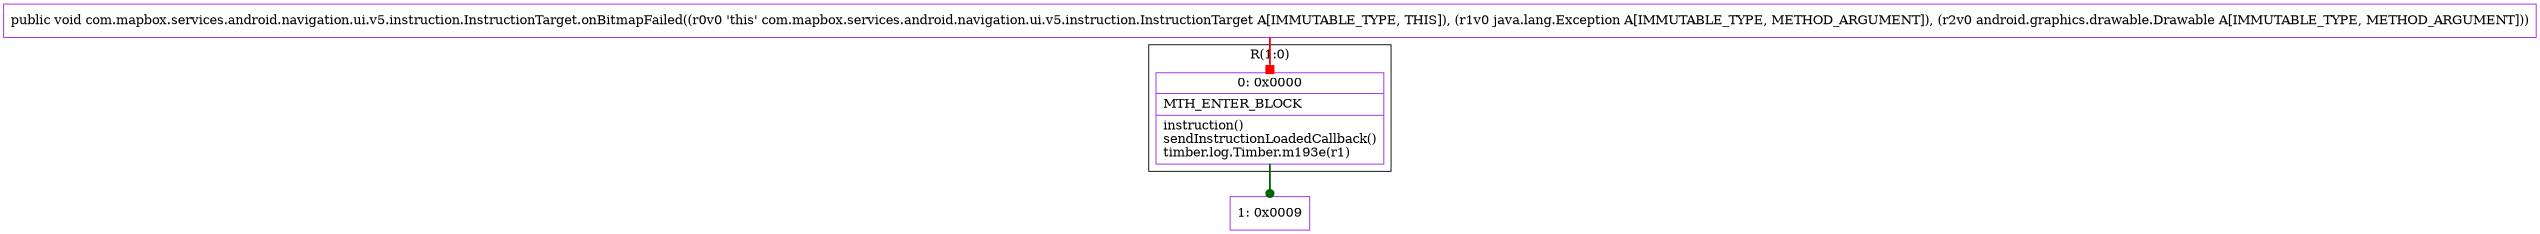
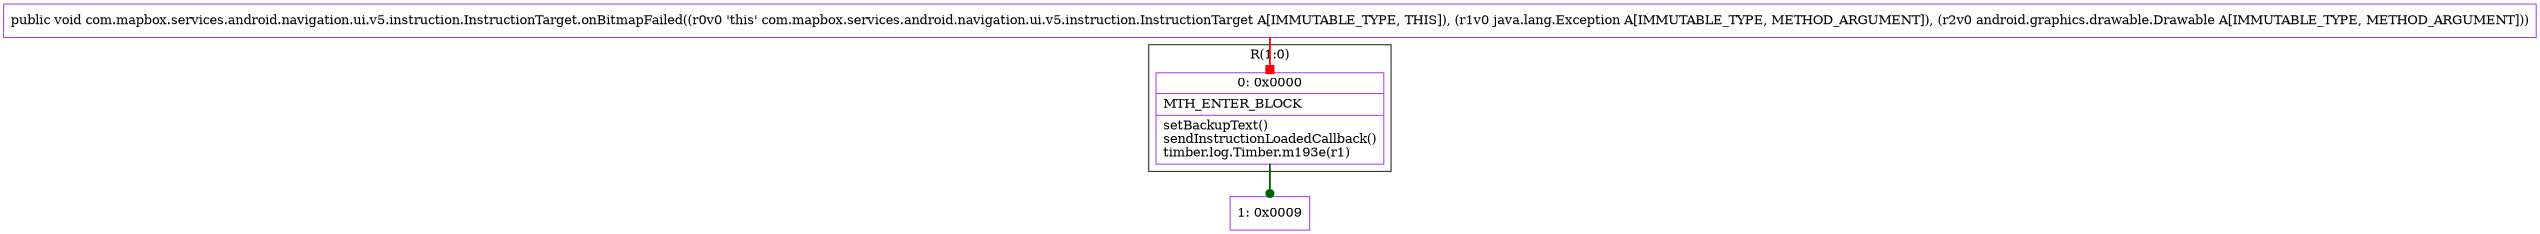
node "0: 0x0000": text "instruction()" -> "setBackupText()"
